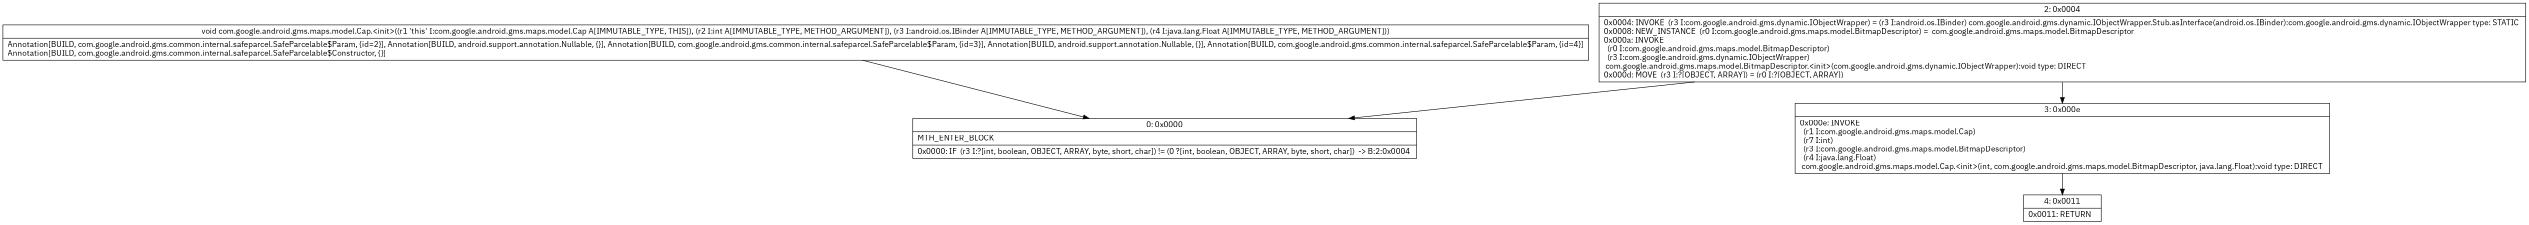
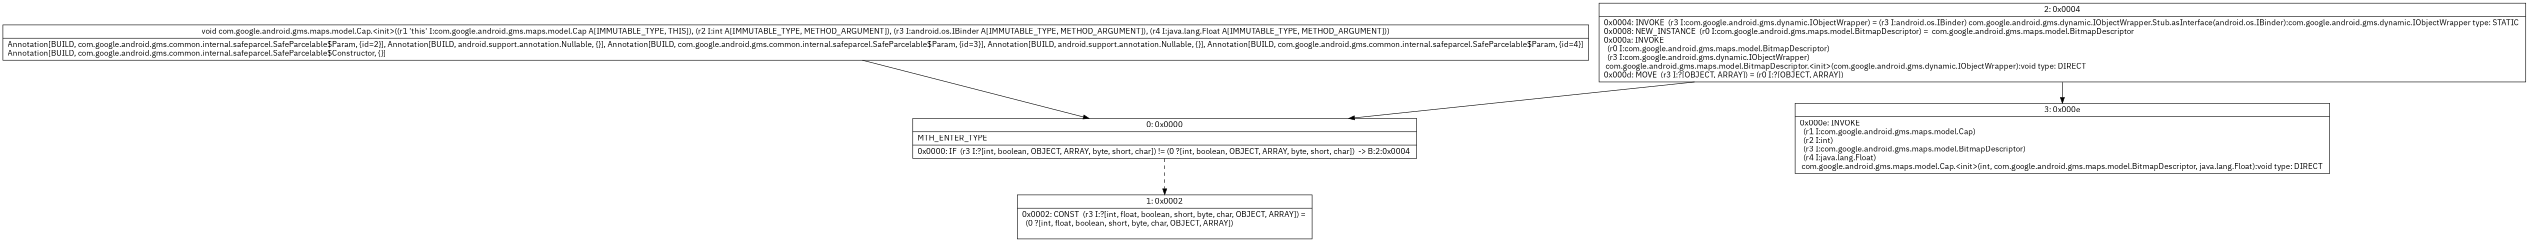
node "0: 0x0000": text "MTH_ENTER_BLOCK" -> "MTH_ENTER_TYPE"
node "3: 0x000e": text "(r7 I:int)" -> "(r2 I:int)"
node "4: 0x0011": removed
node "1: 0x0002": added
